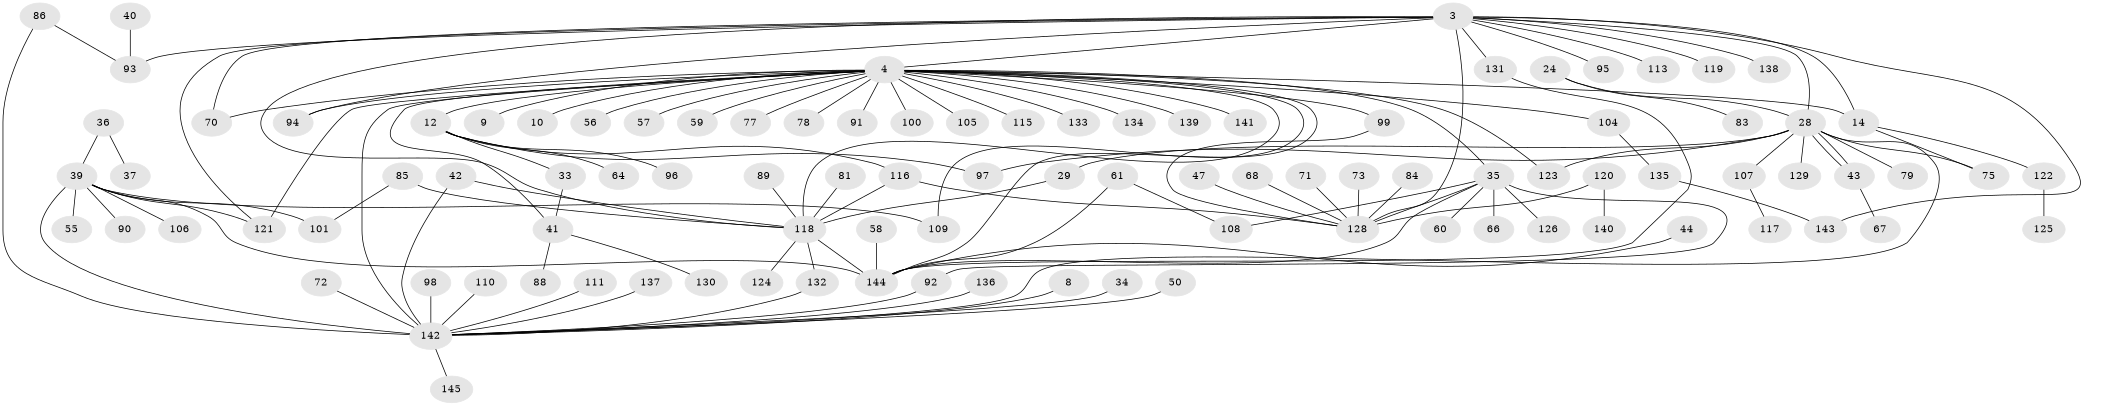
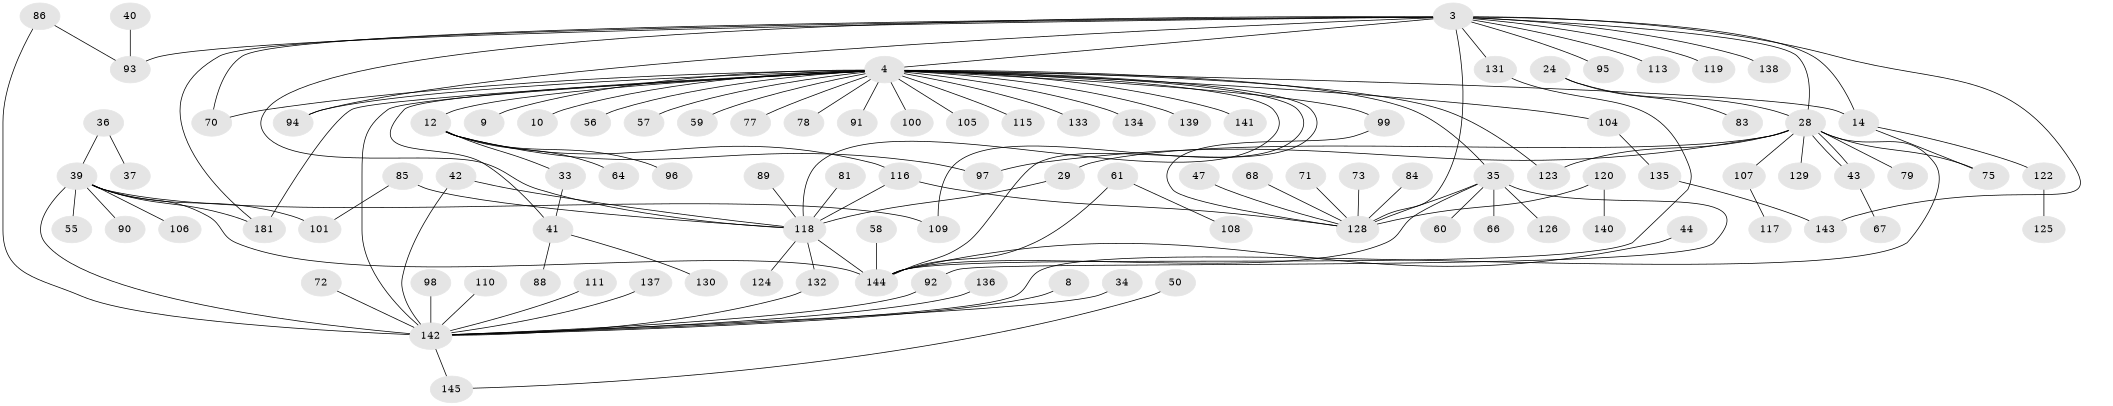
edge "35" -- "108": removed
node "121": label "121" -> "181"
edge "50" -- "142": now "50" -- "145"
